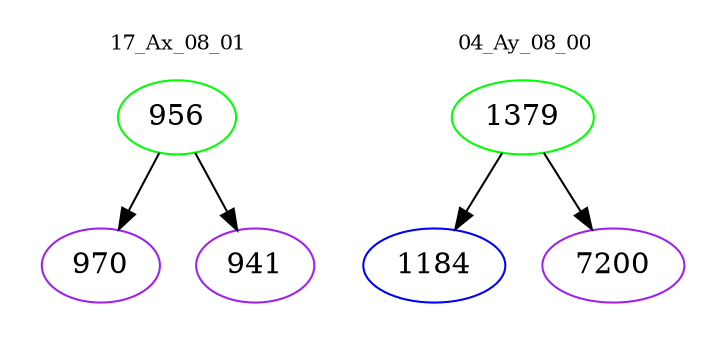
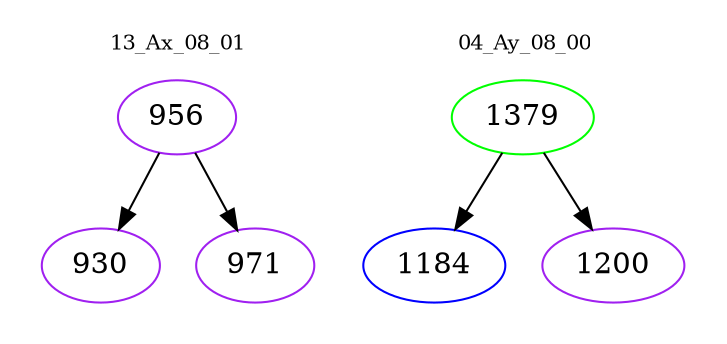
cluster "17_Ax_08_01": label "17_Ax_08_01" -> "13_Ax_08_01"
node "956": color green -> purple
node "970": label "970" -> "930"
node "941": label "941" -> "971"
node "7200": label "7200" -> "1200"
